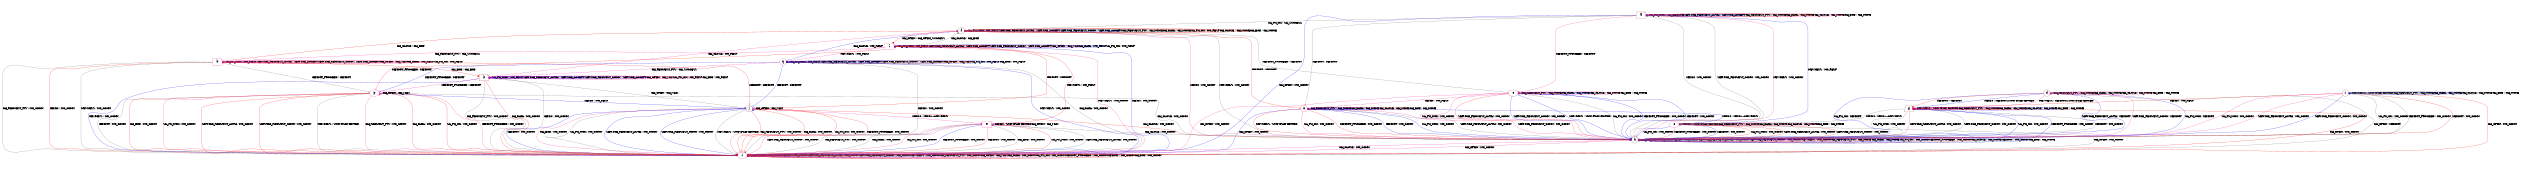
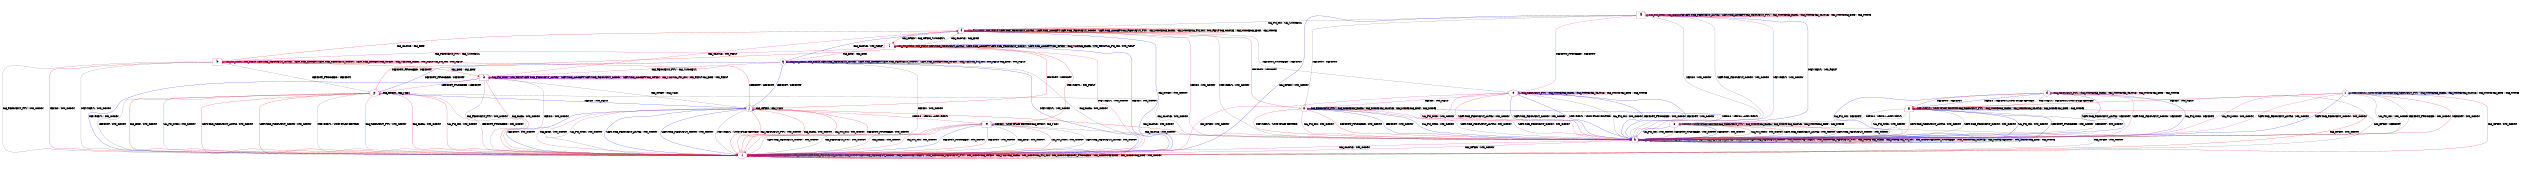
edge "l" -> "q": label "NEWKEYS / NO_RESP" -> "CH_EOF / CH_EOF"
edge "n" -> "i": now "f" -> "i"
